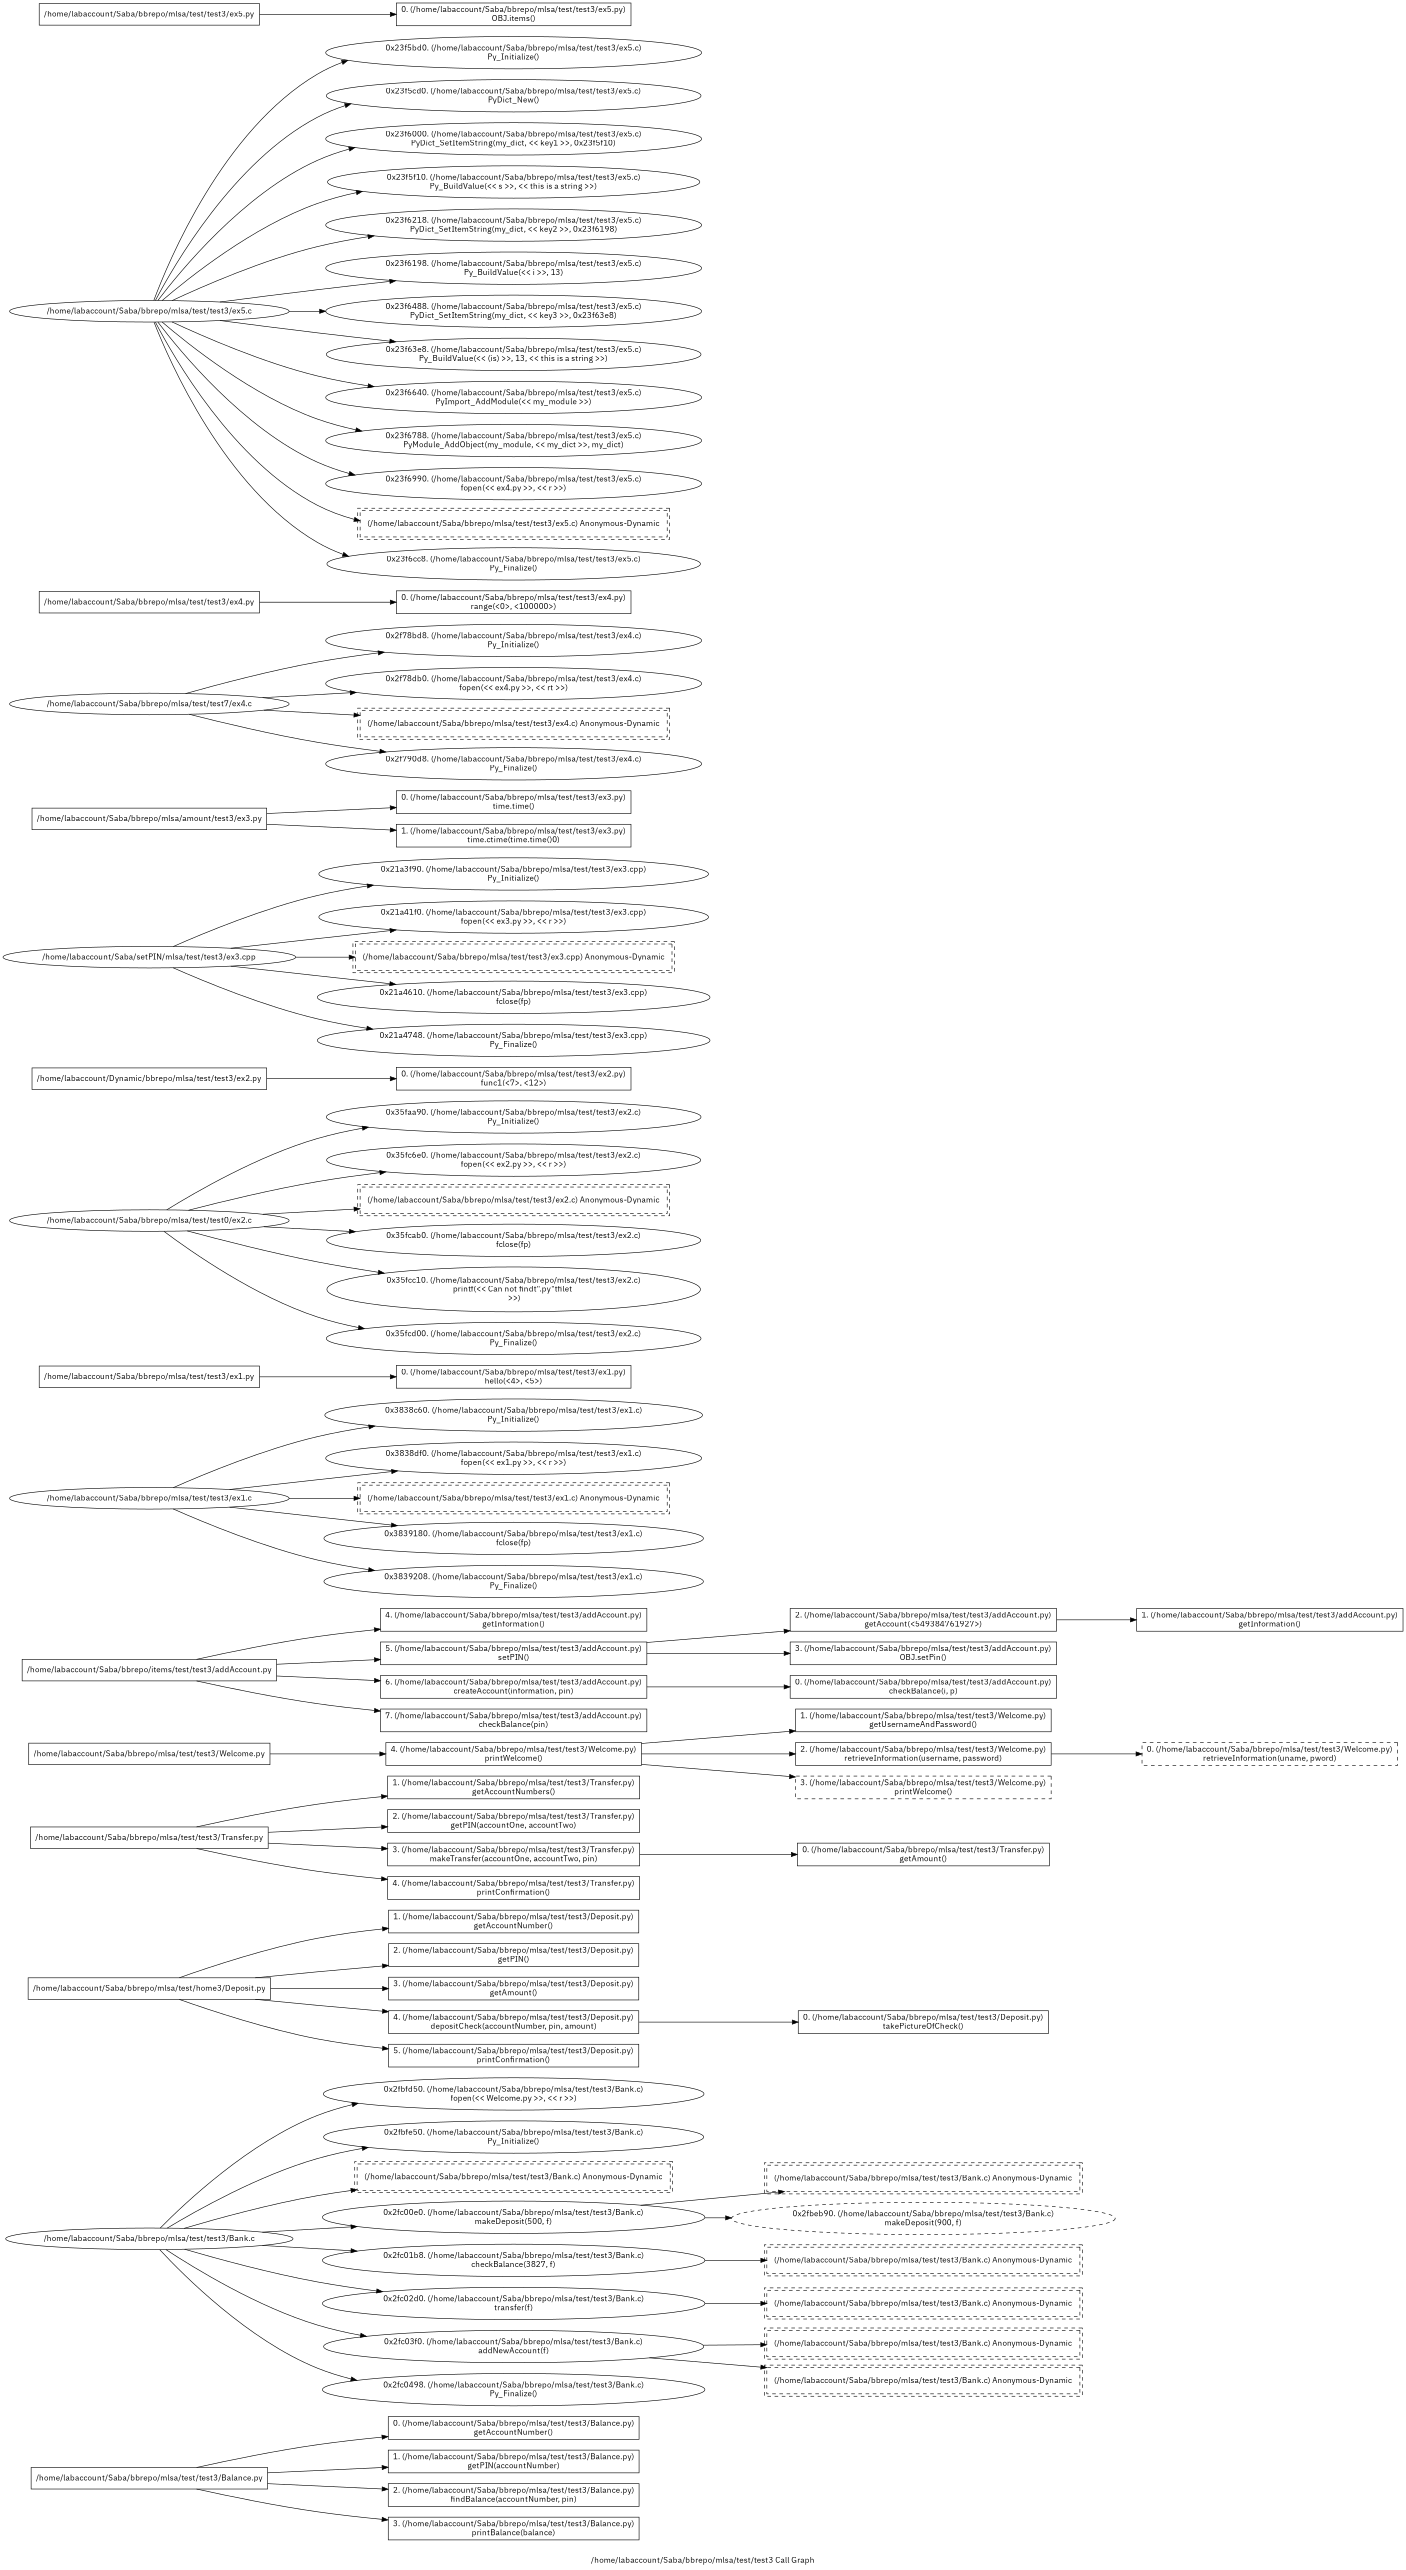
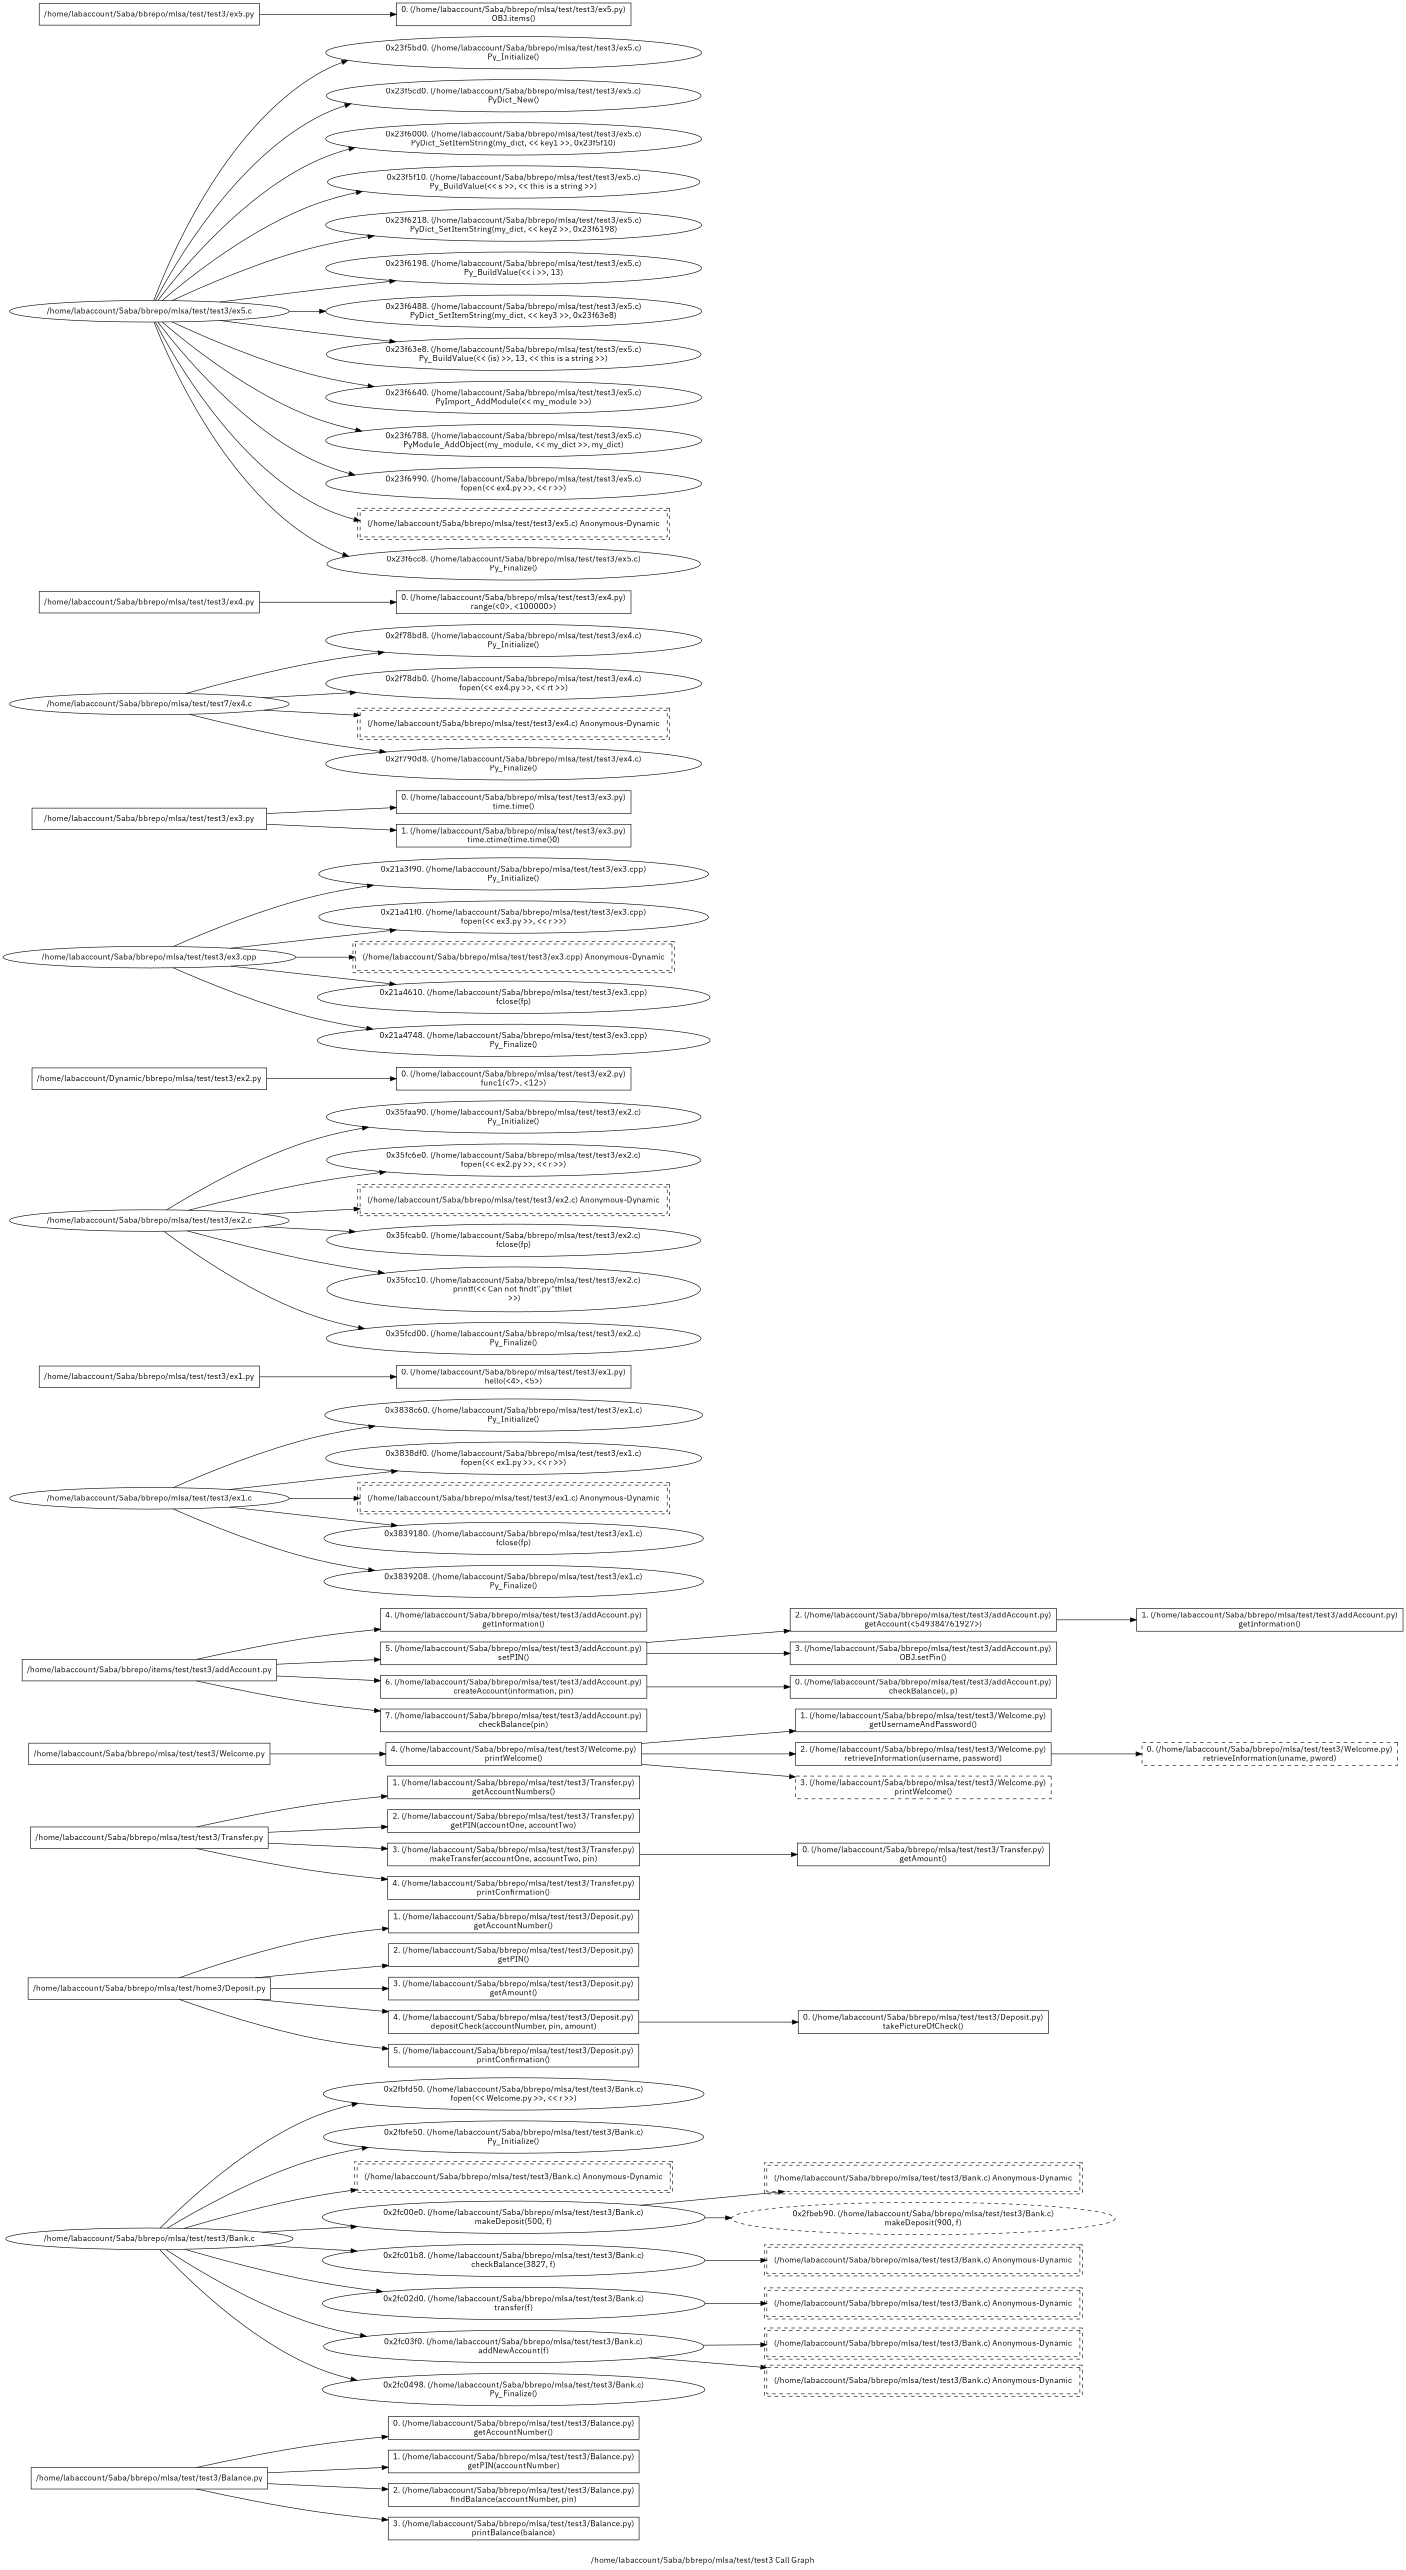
node "/home/labaccount/Saba/bbrepo/mlsa/amount/test3/ex3.py": label "/home/labaccount/Saba/bbrepo/mlsa/amount/test3/ex3.py" -> "/home/labaccount/Saba/bbrepo/mlsa/test/test3/ex3.py"
node "/home/labaccount/Saba/setPIN/mlsa/test/test3/ex3.cpp": label "/home/labaccount/Saba/setPIN/mlsa/test/test3/ex3.cpp" -> "/home/labaccount/Saba/bbrepo/mlsa/test/test3/ex3.cpp"
node "/home/labaccount/Saba/bbrepo/mlsa/test/test0/ex2.c": label "/home/labaccount/Saba/bbrepo/mlsa/test/test0/ex2.c" -> "/home/labaccount/Saba/bbrepo/mlsa/test/test3/ex2.c"
